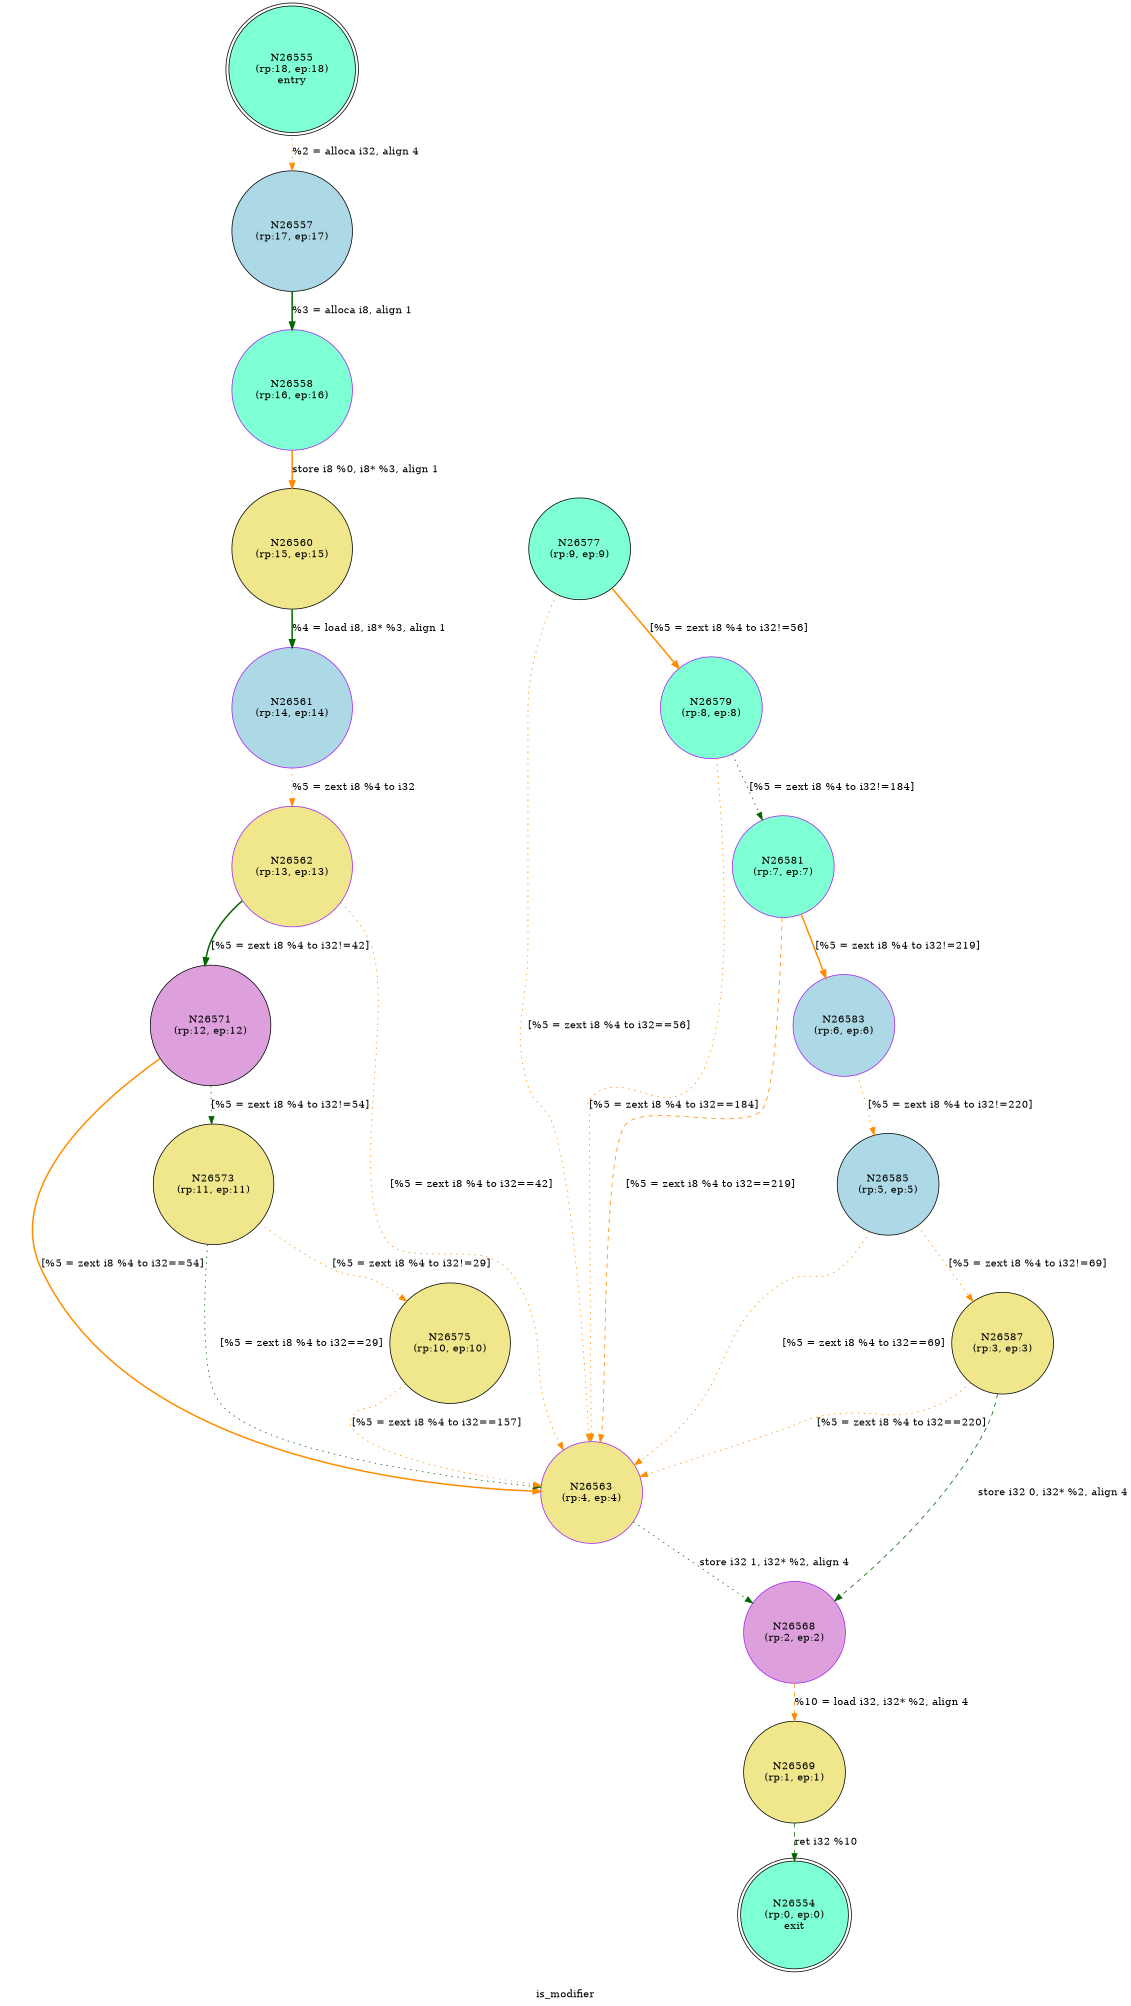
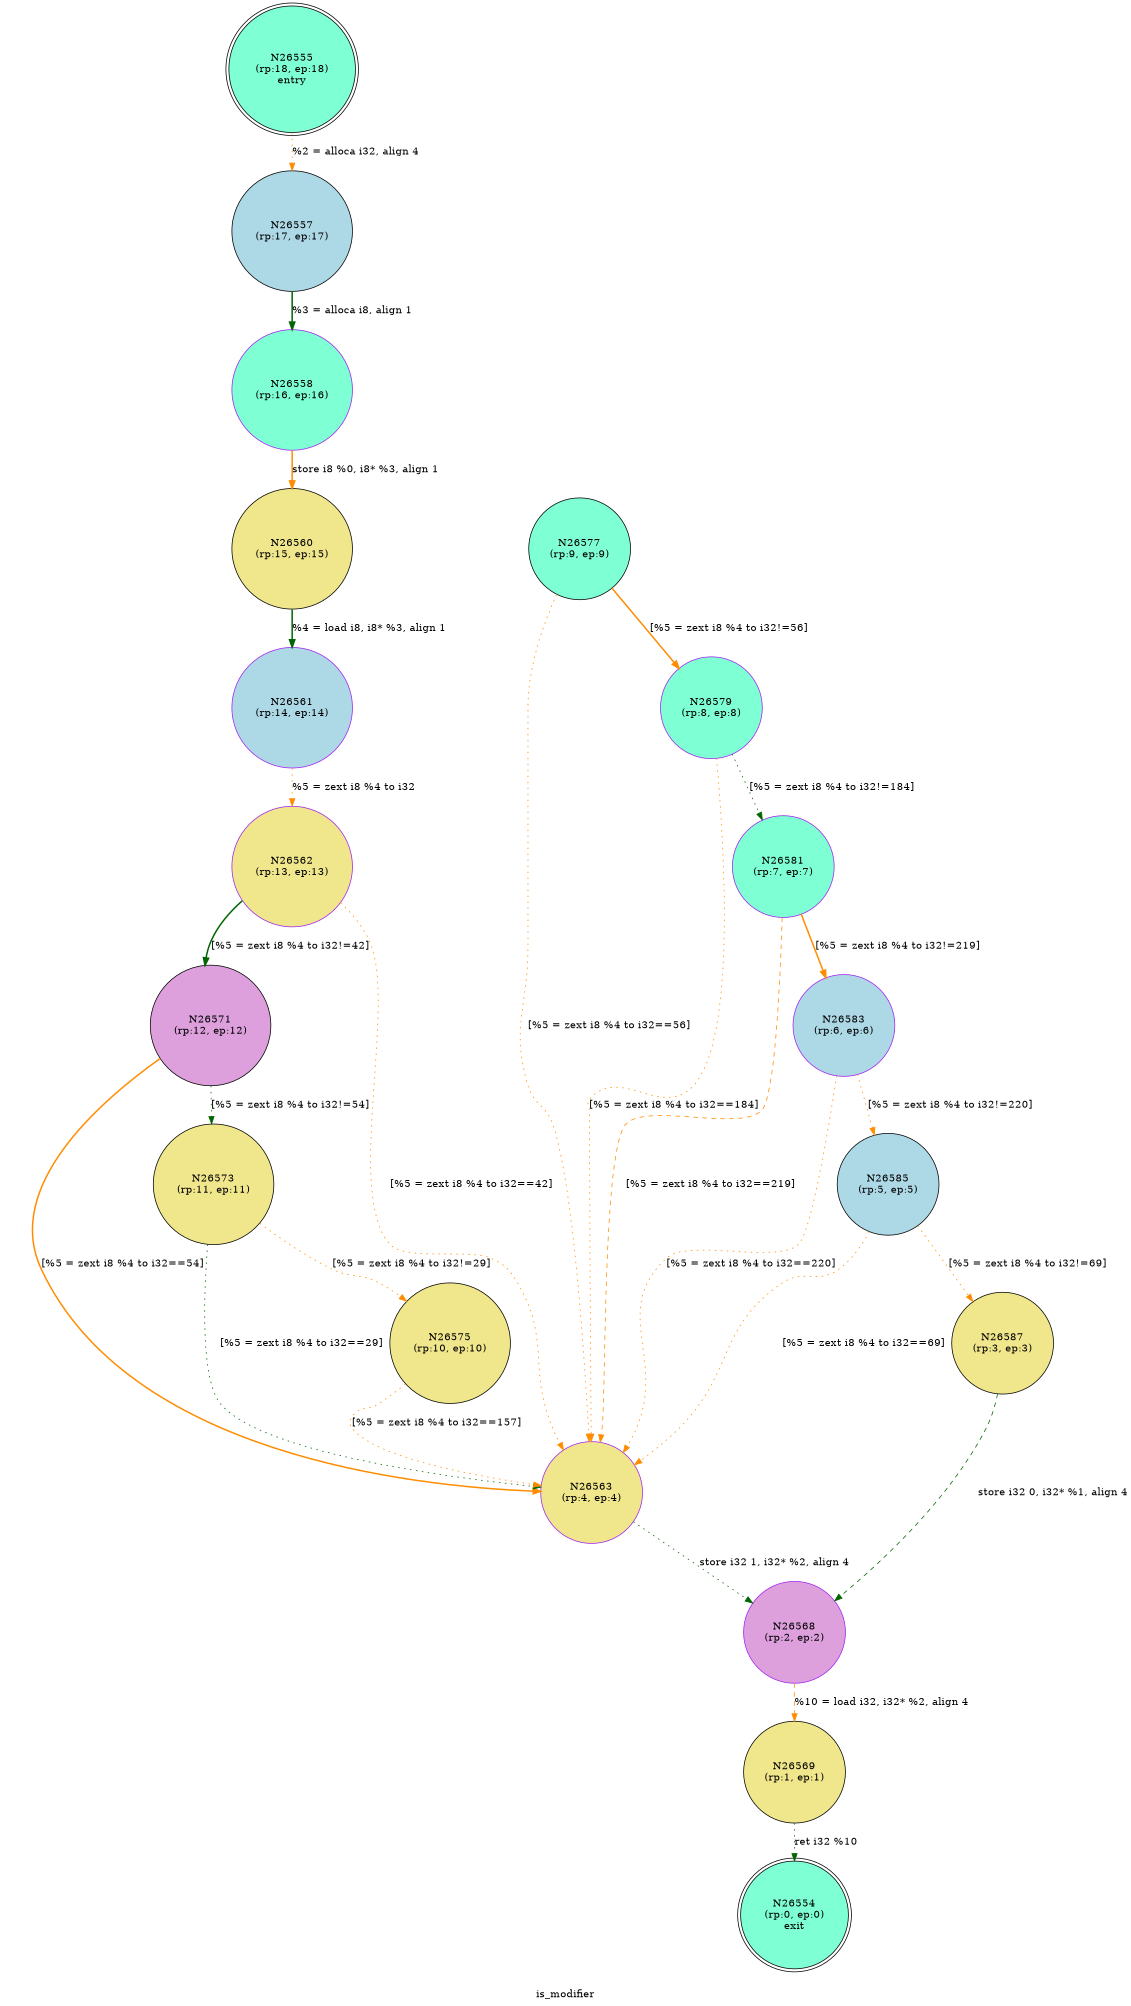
edge "N26587 (rp:3, ep:3)" -> "N26563 (rp:4, ep:4)": now "N26583 (rp:6, ep:6)" -> "N26563 (rp:4, ep:4)"
edge "N26587 (rp:3, ep:3)" -> "N26568 (rp:2, ep:2)": label "store i32 0, i32* %2, align 4" -> "store i32 0, i32* %1, align 4"
edge "N26569 (rp:1, ep:1)" -> "N26554 (rp:0, ep:0) exit": style dashed -> dotted
